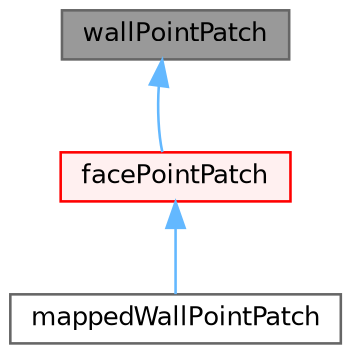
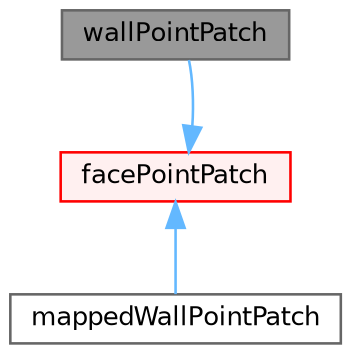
edge "facePointPatch" -> "wallPointPatch": reversed
